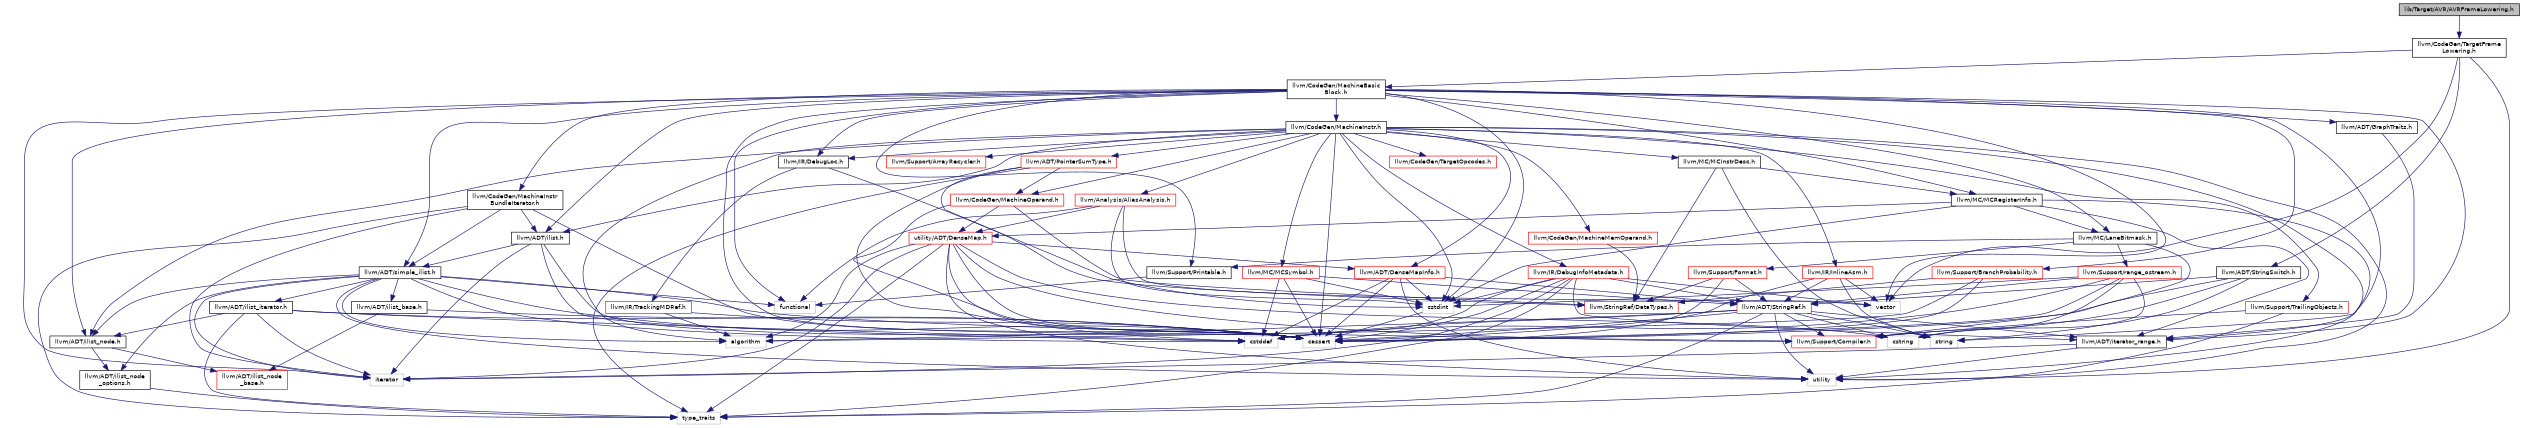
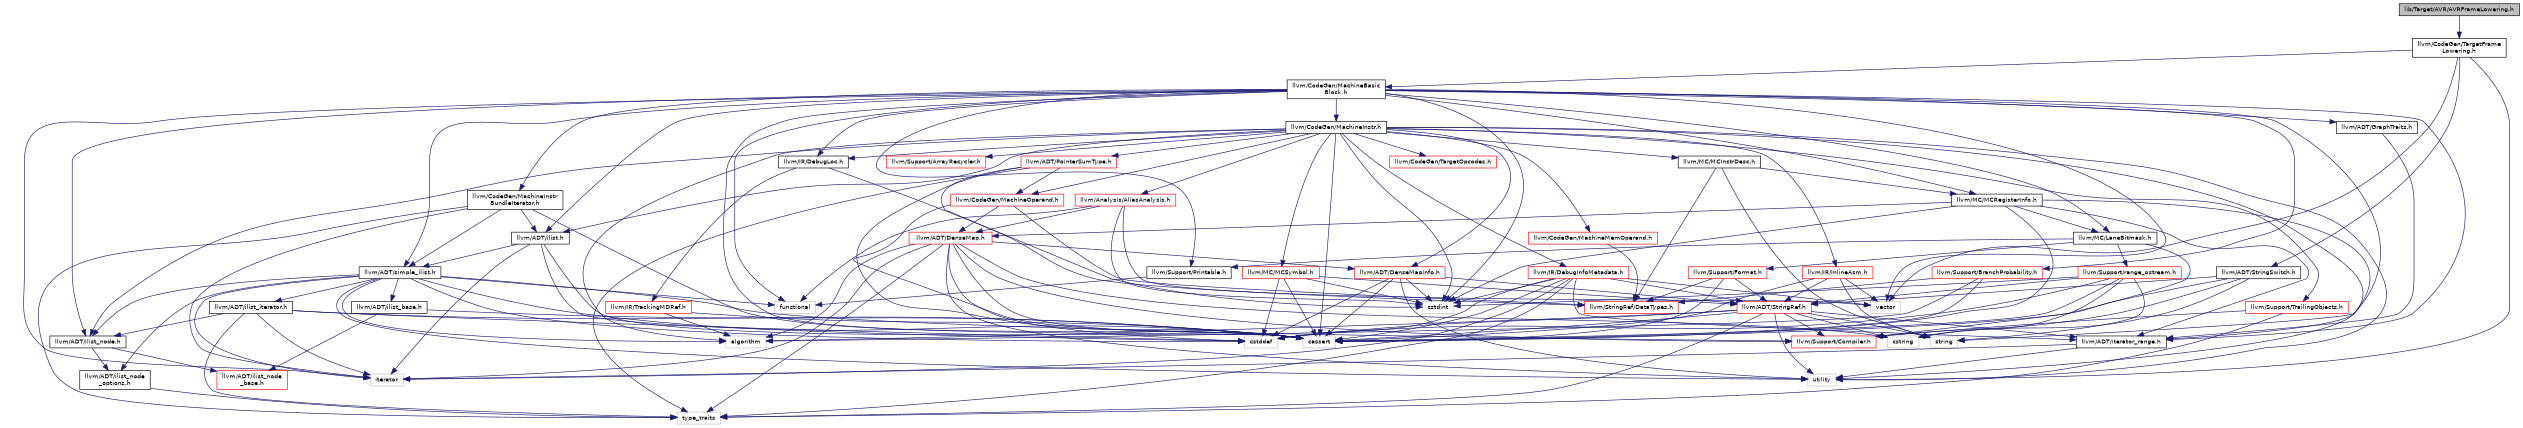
node "utility/ADT/DenseMap.h": label "utility/ADT/DenseMap.h" -> "llvm/ADT/DenseMap.h"
edge "cstdint" -> "cassert": now "llvm/MC/MCRegisterInfo.h" -> "cassert"
